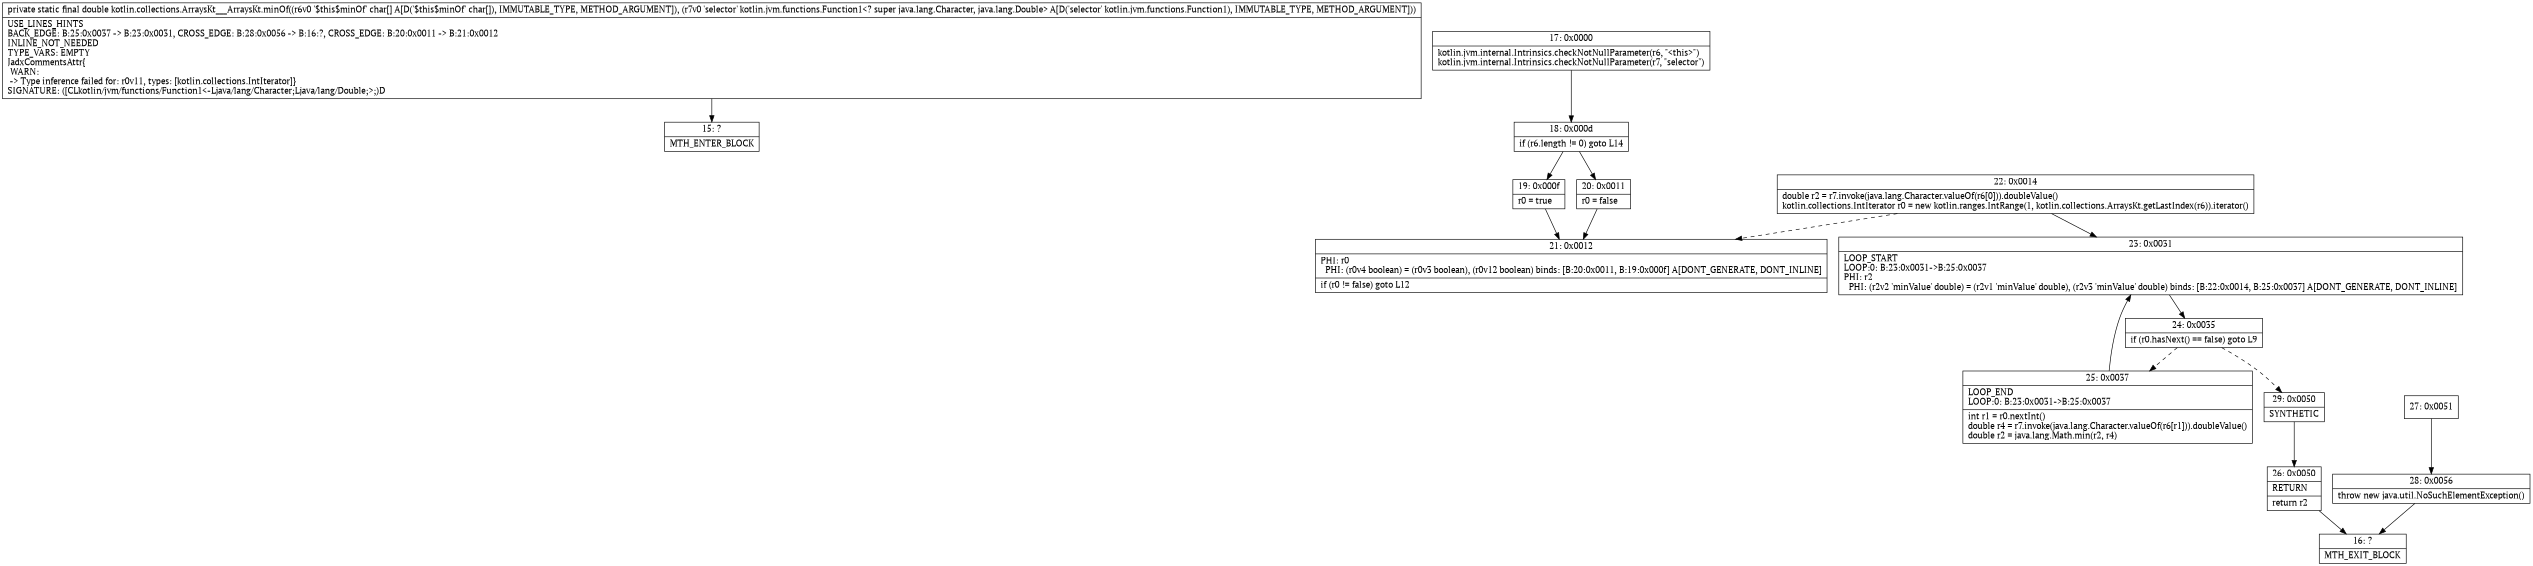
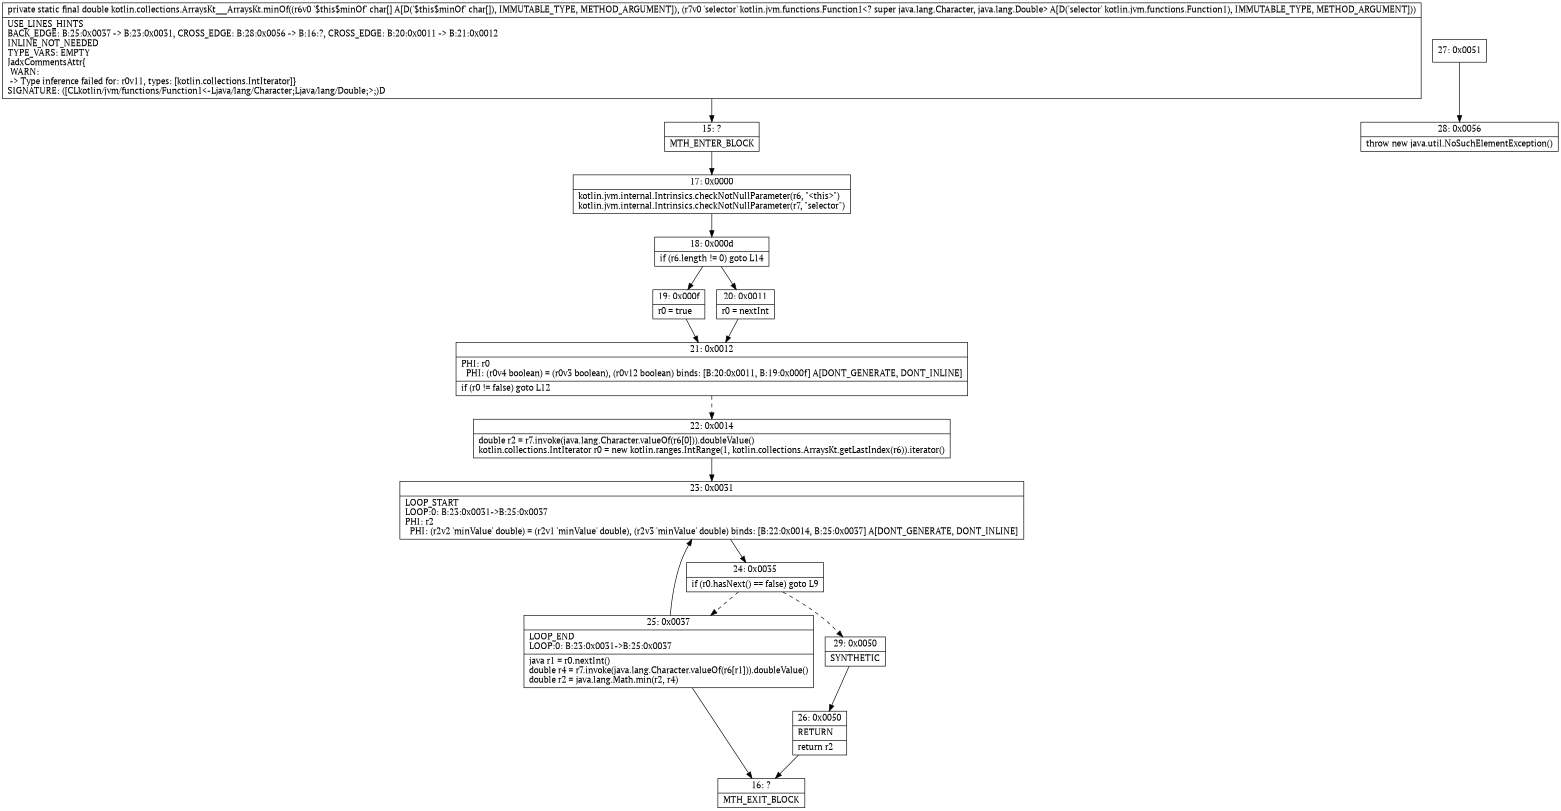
edge "15: ?" -> "17: 0x0000": added
node "20: 0x0011": text "r0 = false" -> "r0 = nextInt"
edge "22: 0x0014" -> "21: 0x0012": reversed
node "25: 0x0037": text "int r1 = r0.nextInt()" -> "java r1 = r0.nextInt()"
edge "28: 0x0056" -> "16: ?": now "25: 0x0037" -> "16: ?"
